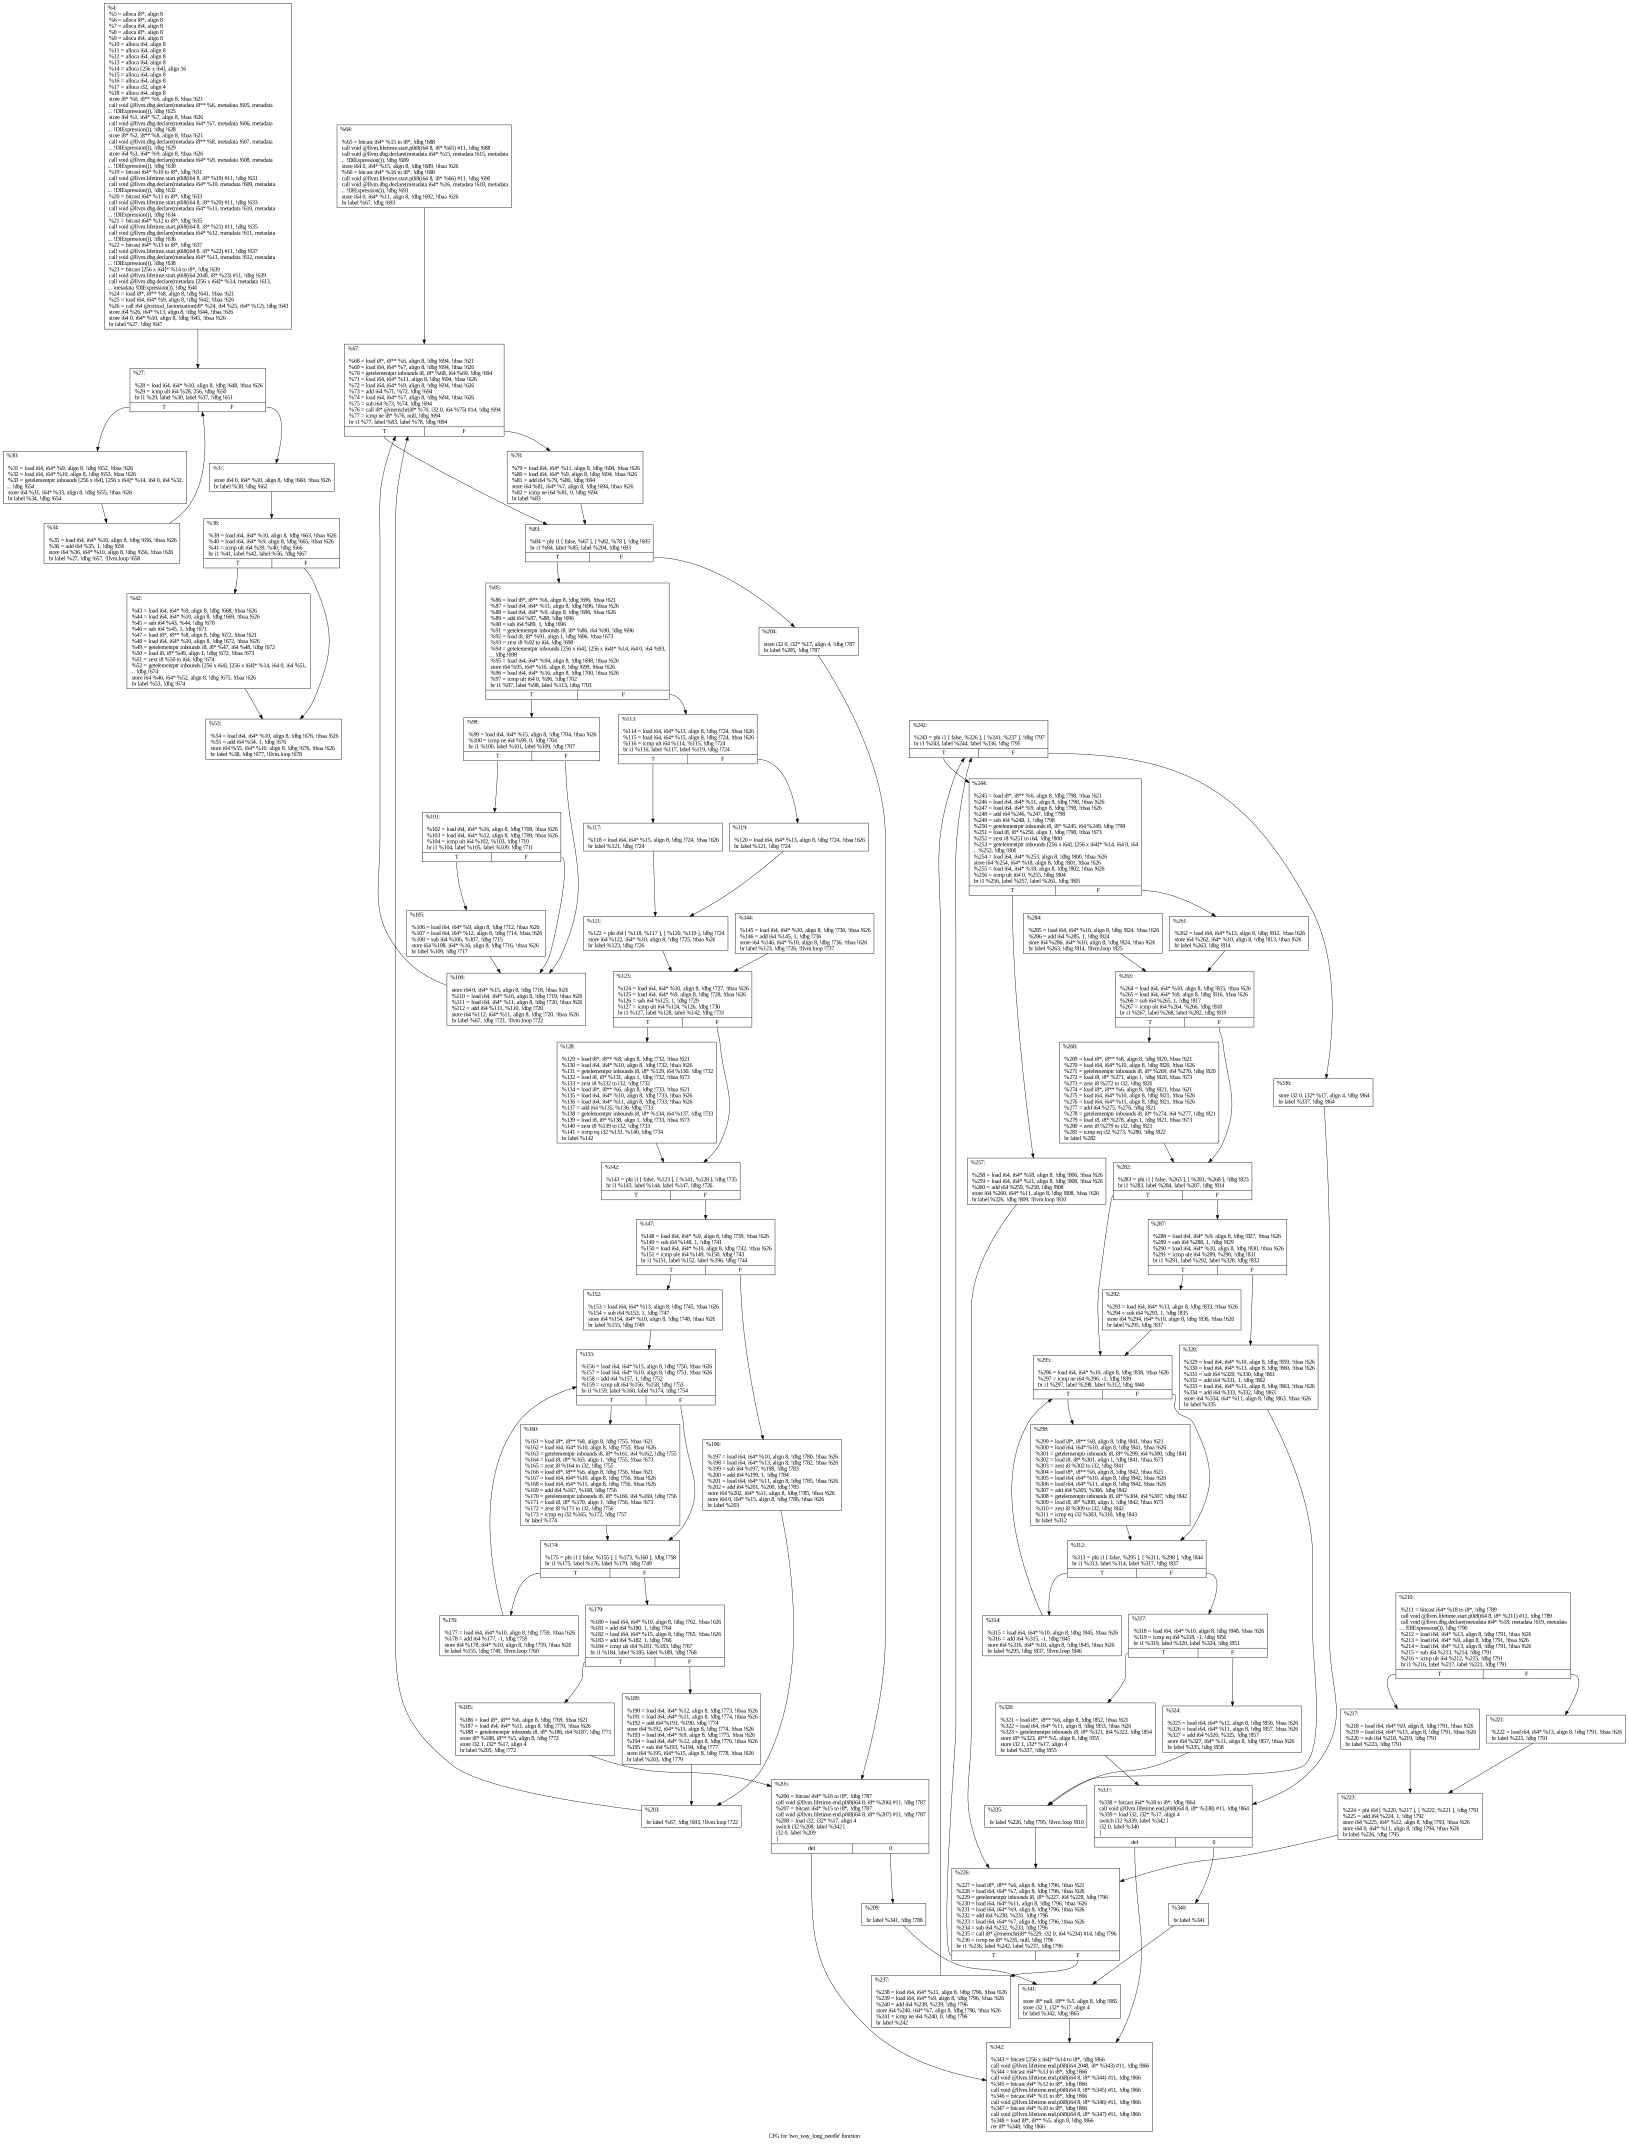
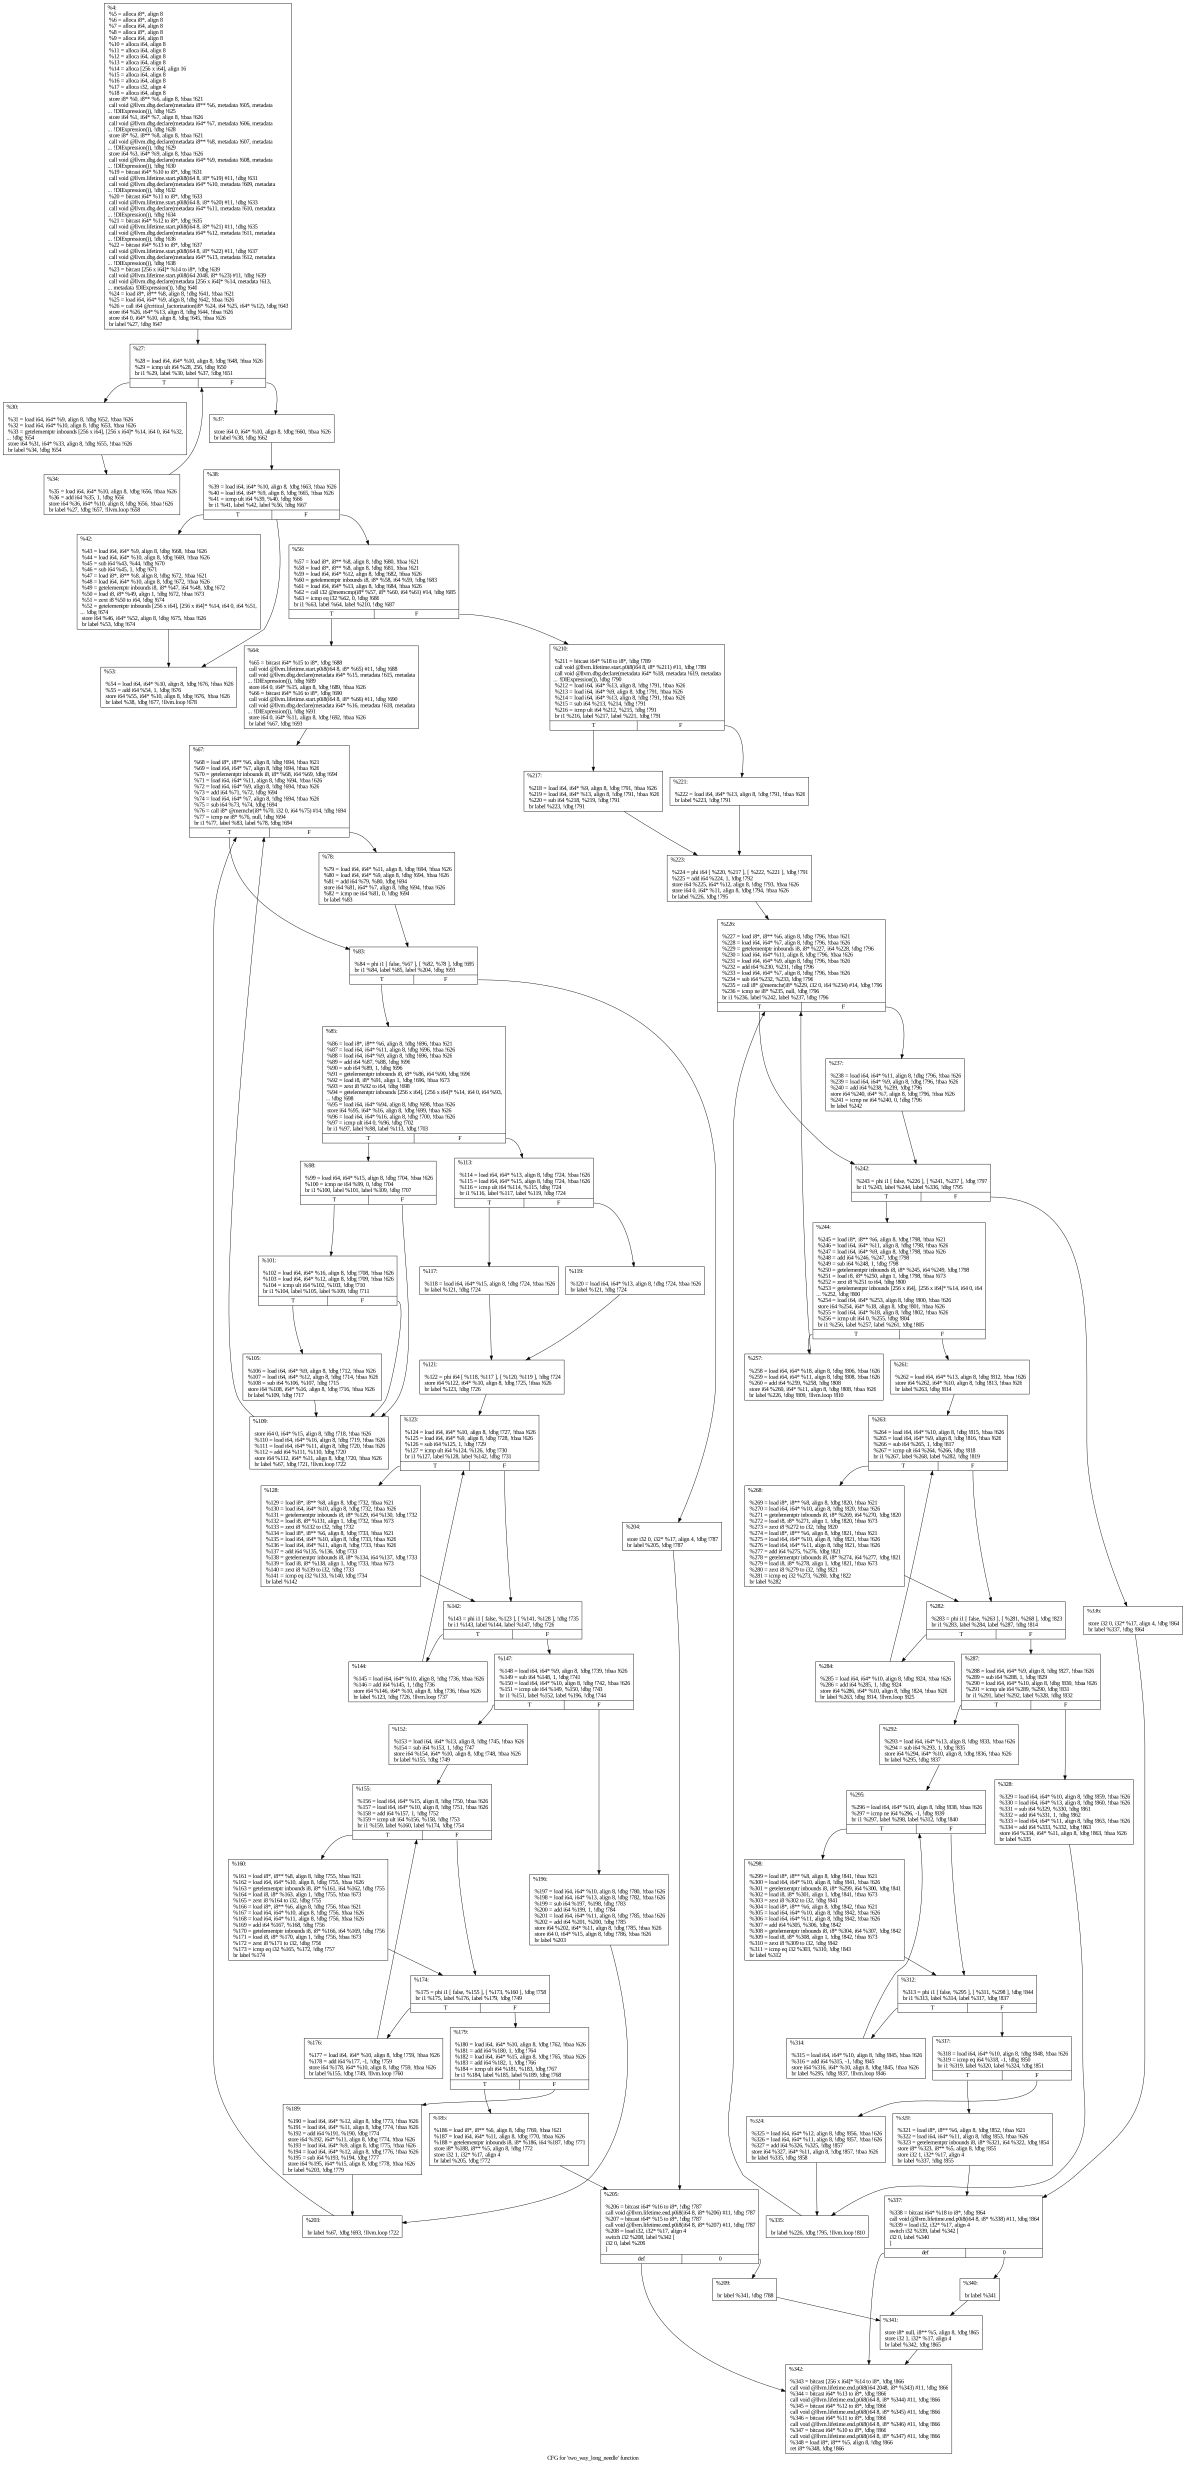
node "%56:": added
edge "%282:" -> "%295:": now "%282:" -> "%284:"
edge "%142:" -> "%144:": added
